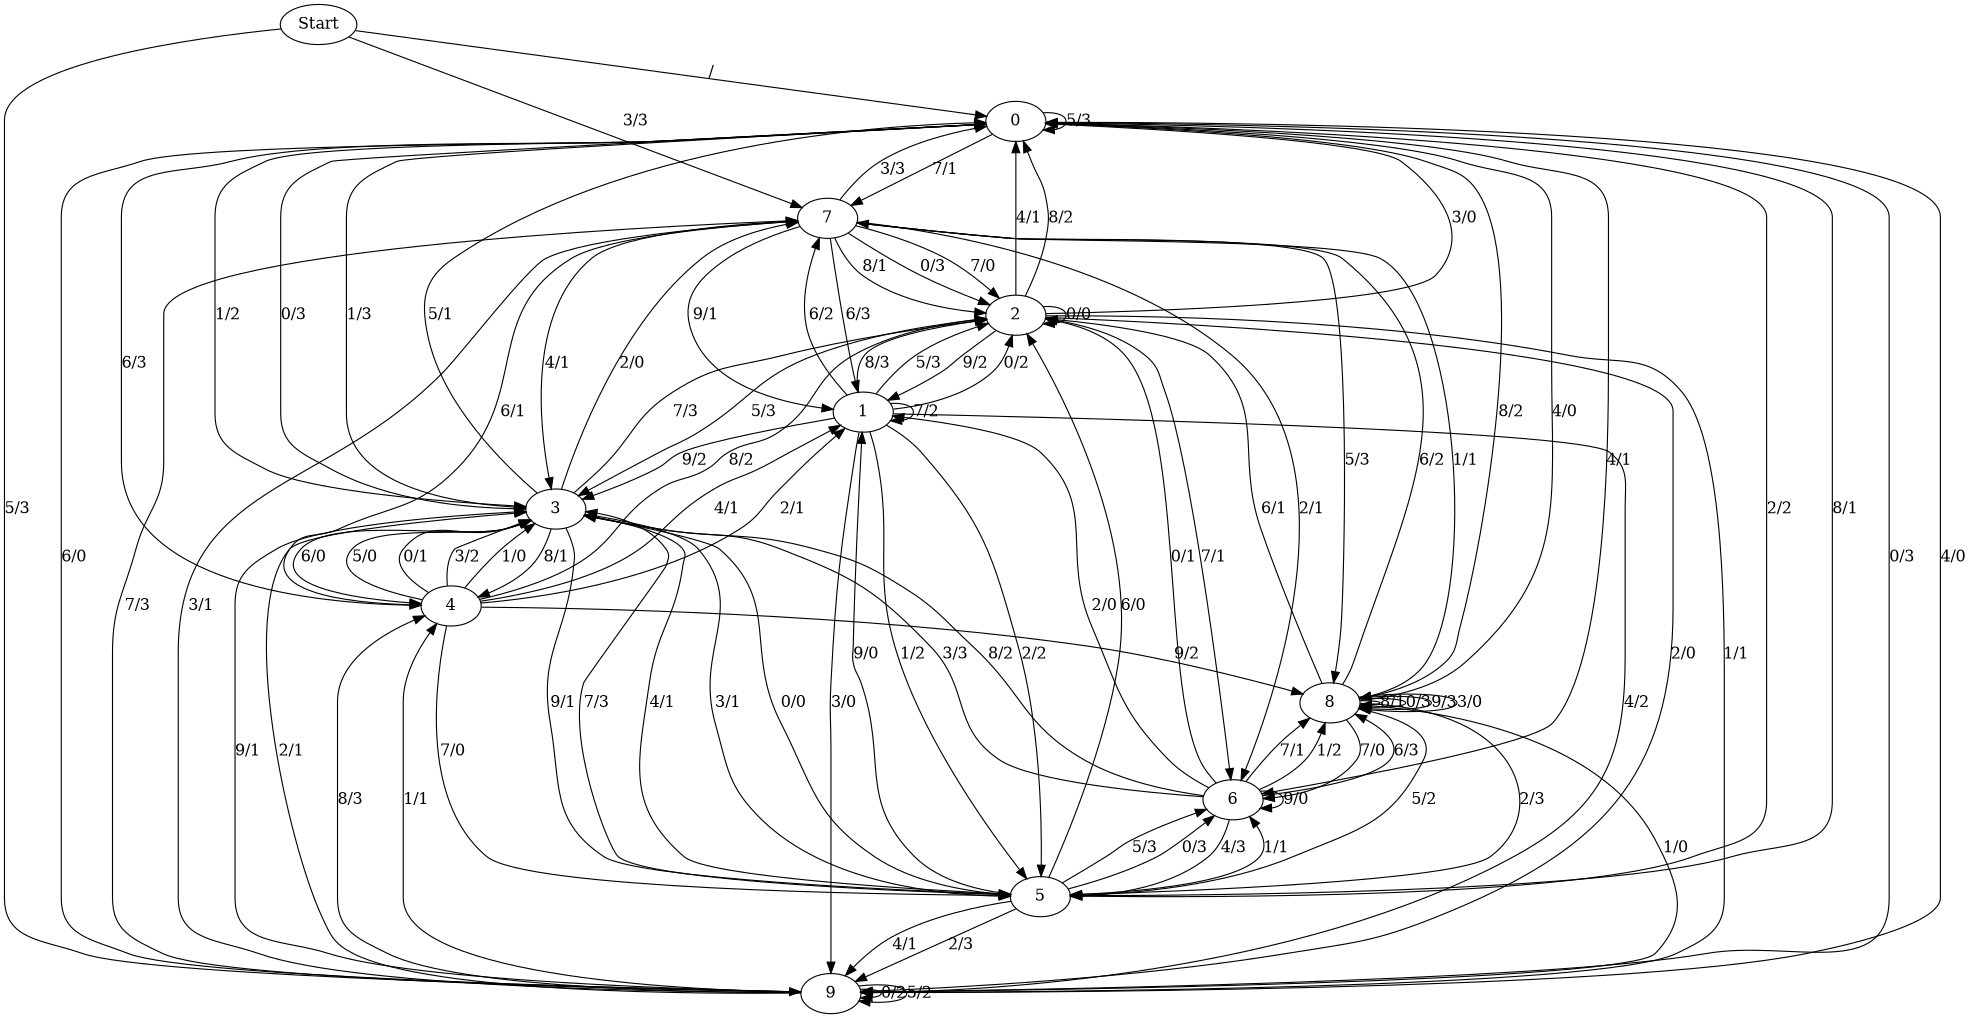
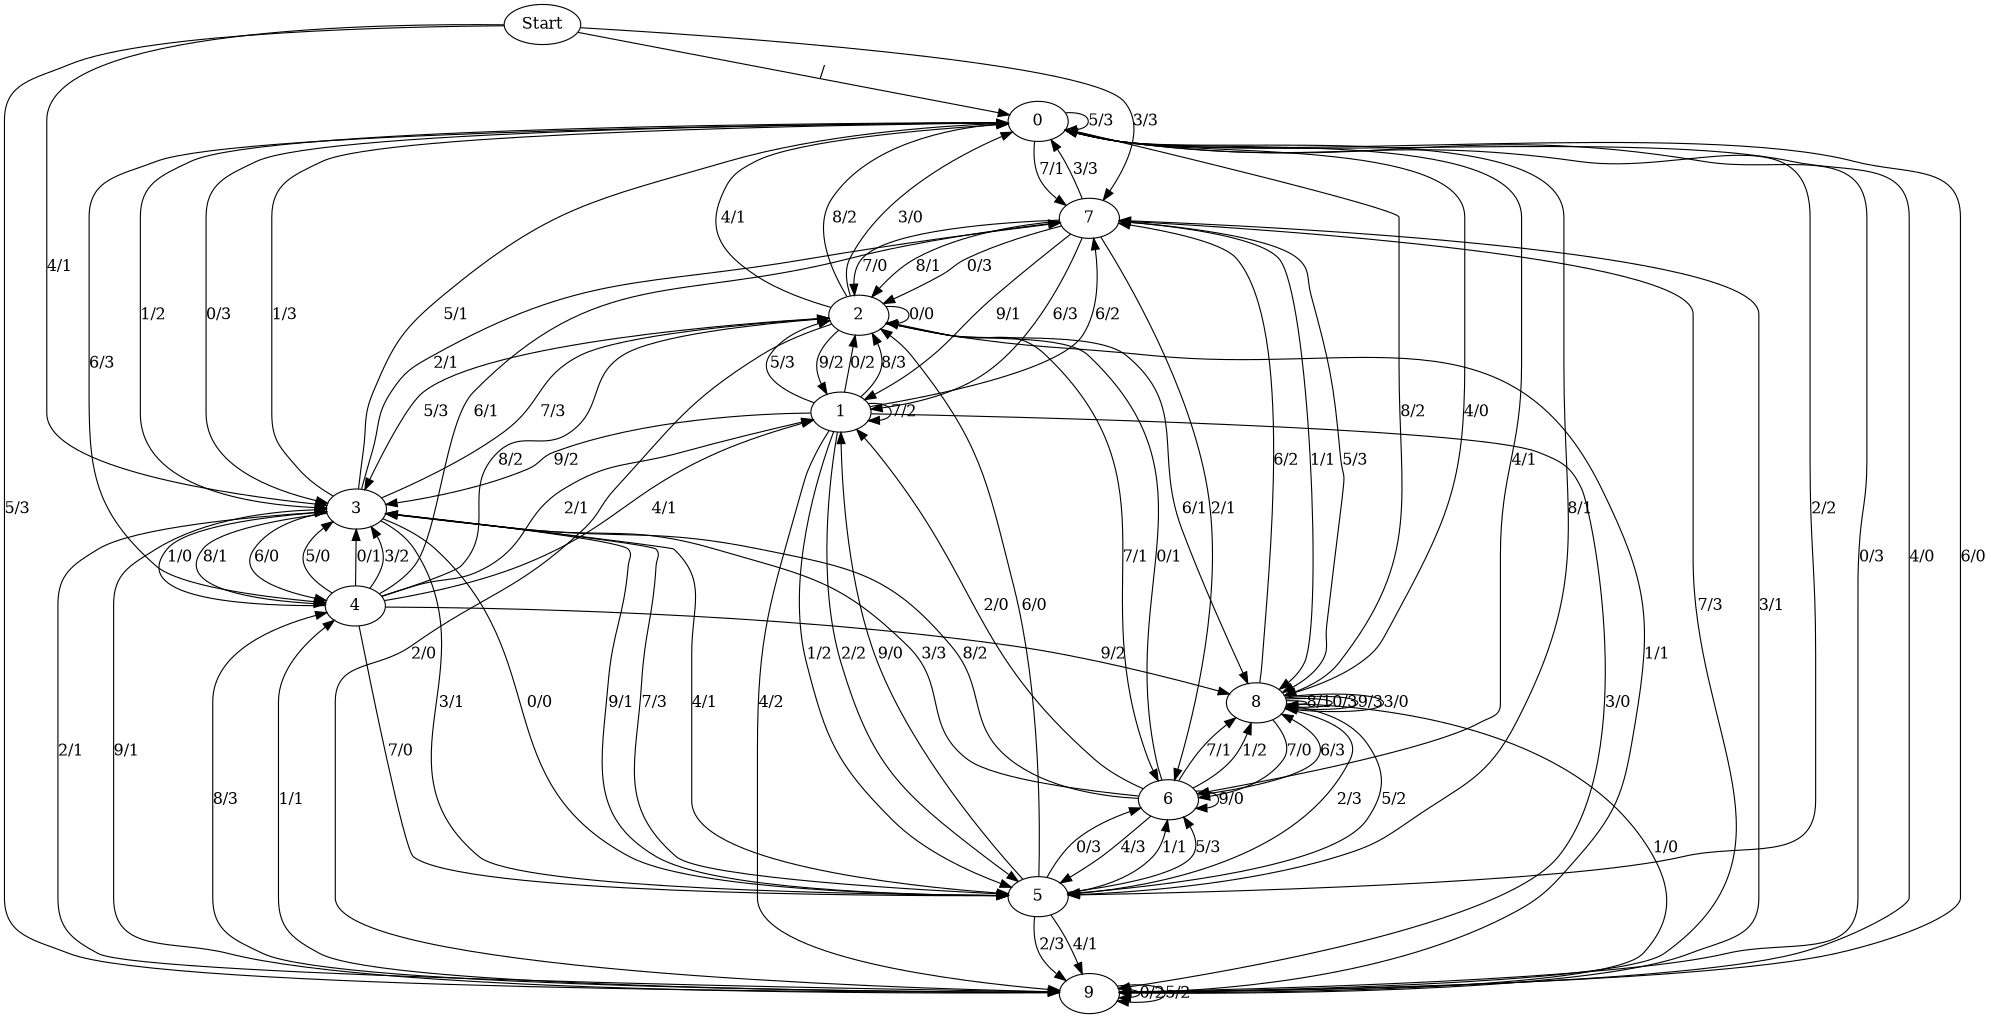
edge "7" -> "3": now "Start" -> "3"
edge "3" -> "7": label "2/0" -> "2/1"
edge "8" -> "2": reversed
